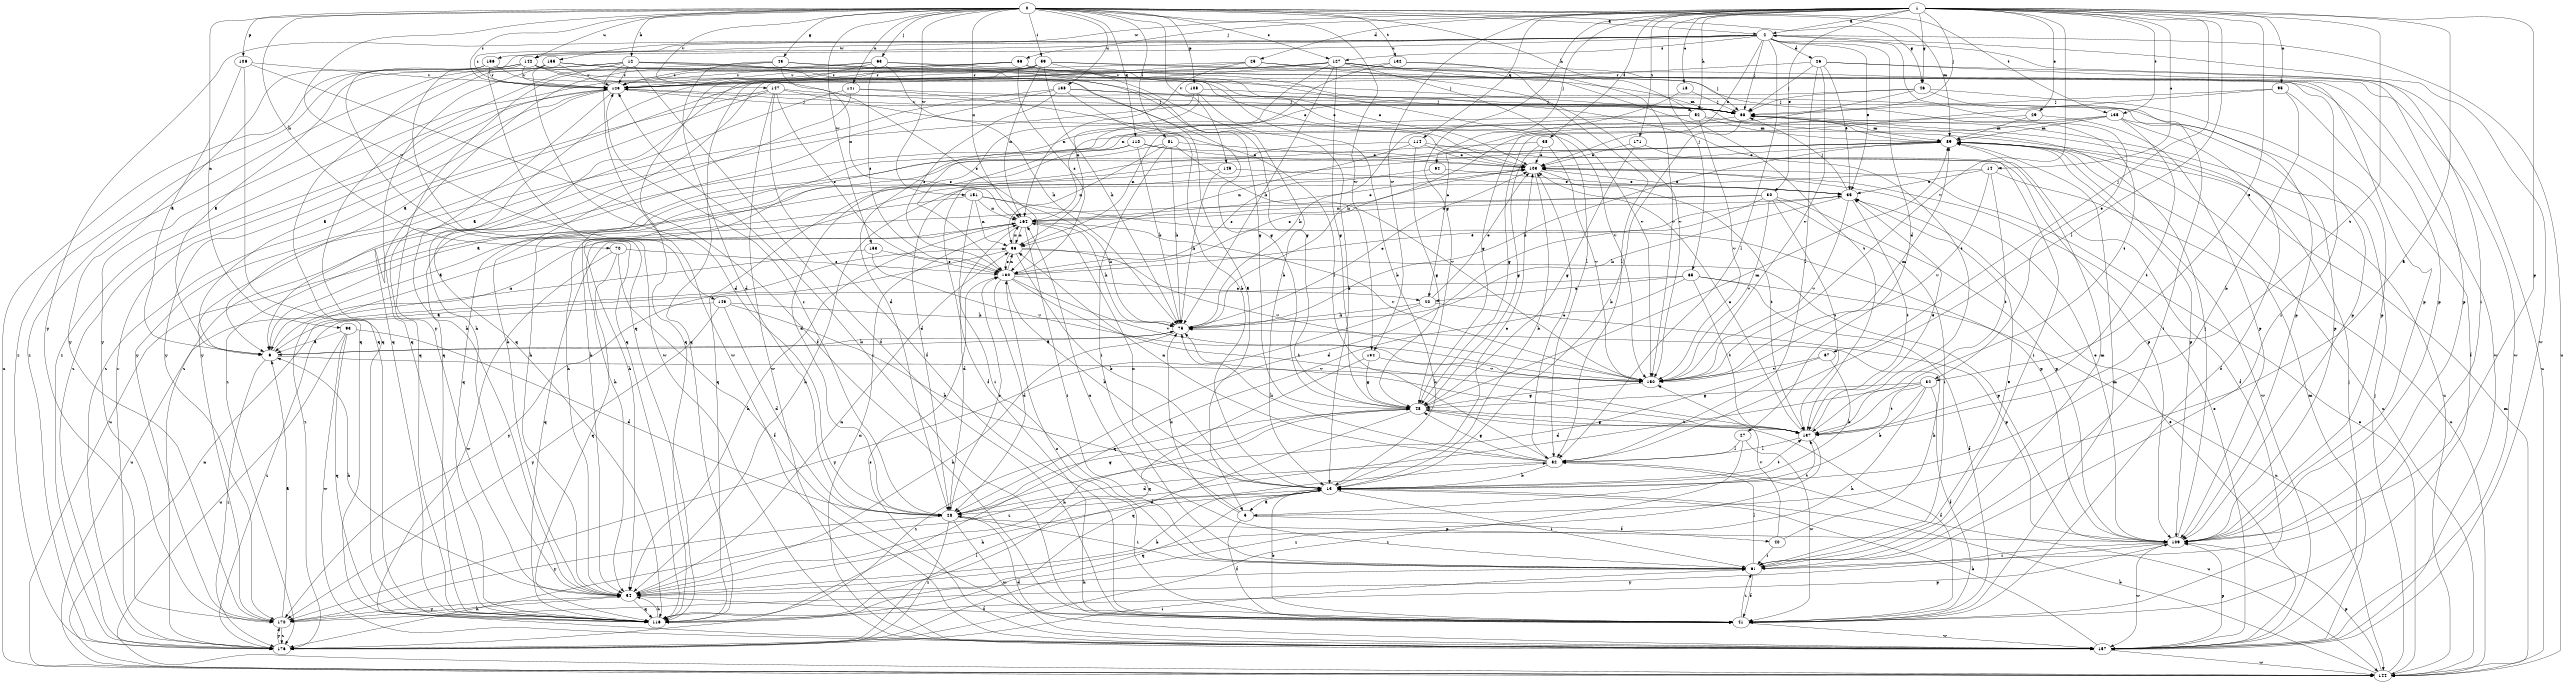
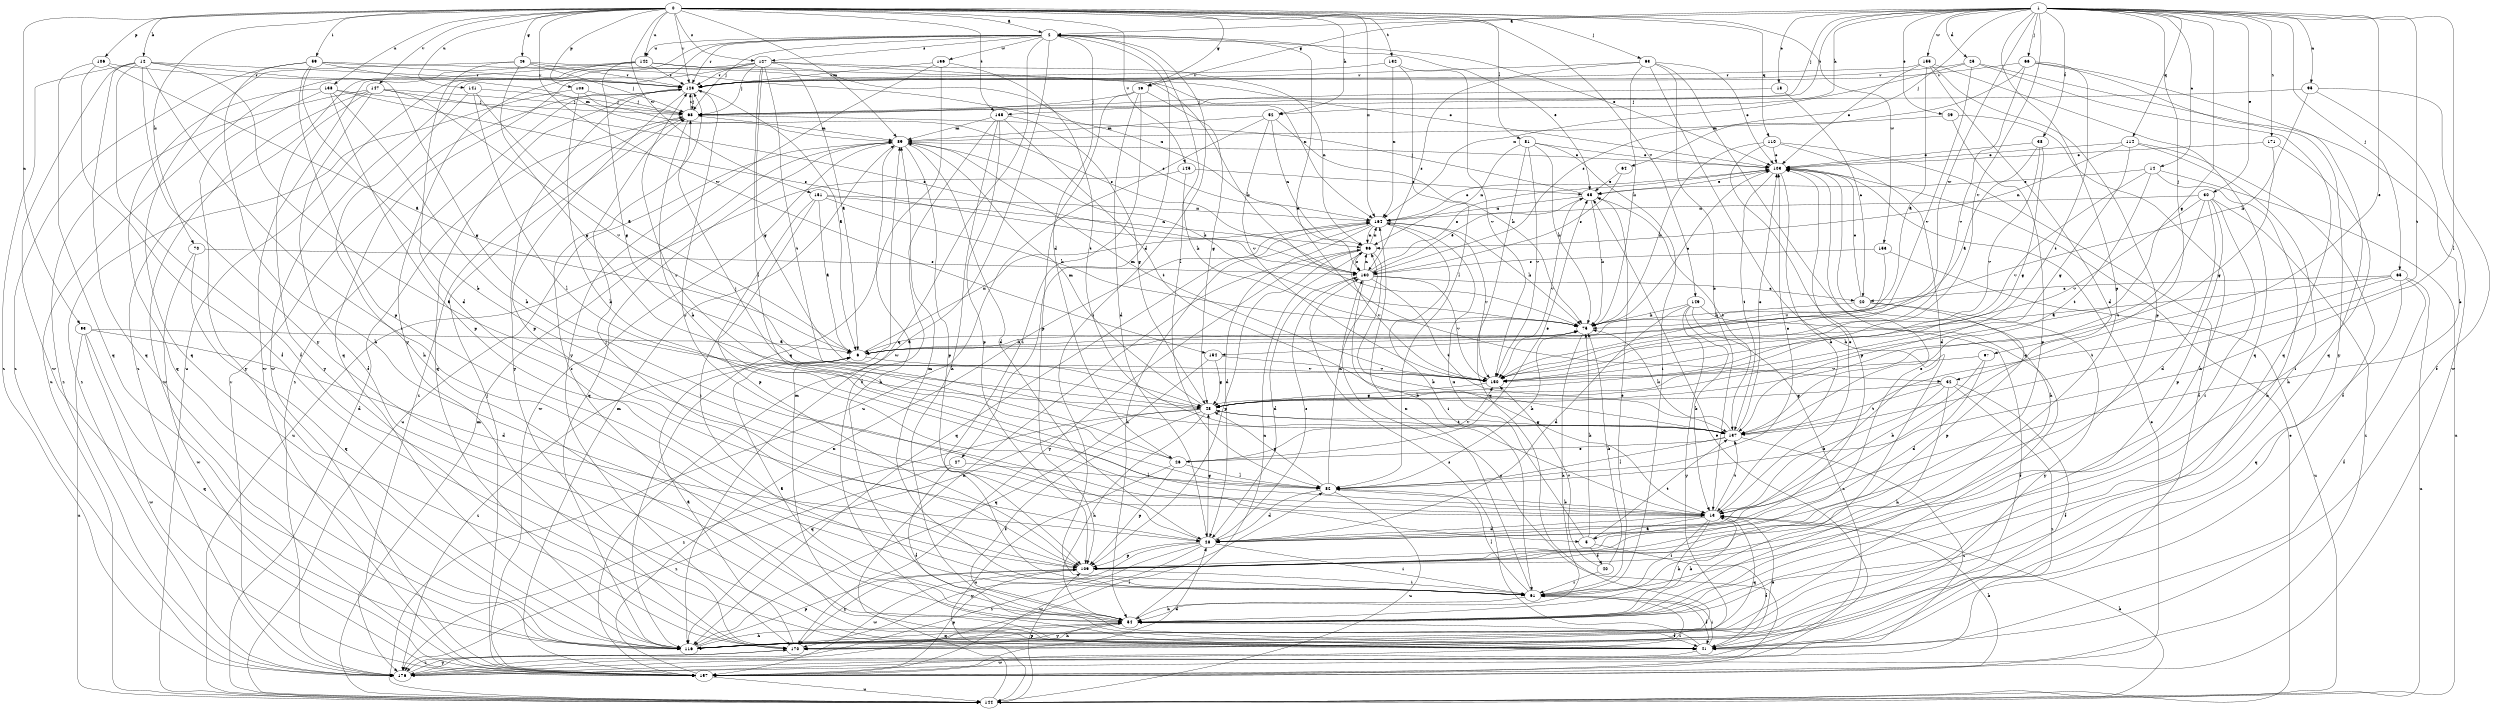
edge "59" -> "75": removed, label "k"
edge "137" -> "35": now "137" -> "26"
edge "1" -> "5": removed, label "a"
edge "144" -> "68": label "j" -> "d"
edge "54" -> "6": label "h" -> "a"
edge "27" -> "41": label "w" -> "f"
edge "70" -> "41": now "149" -> "41"
edge "157" -> "144": label "w" -> "u"
